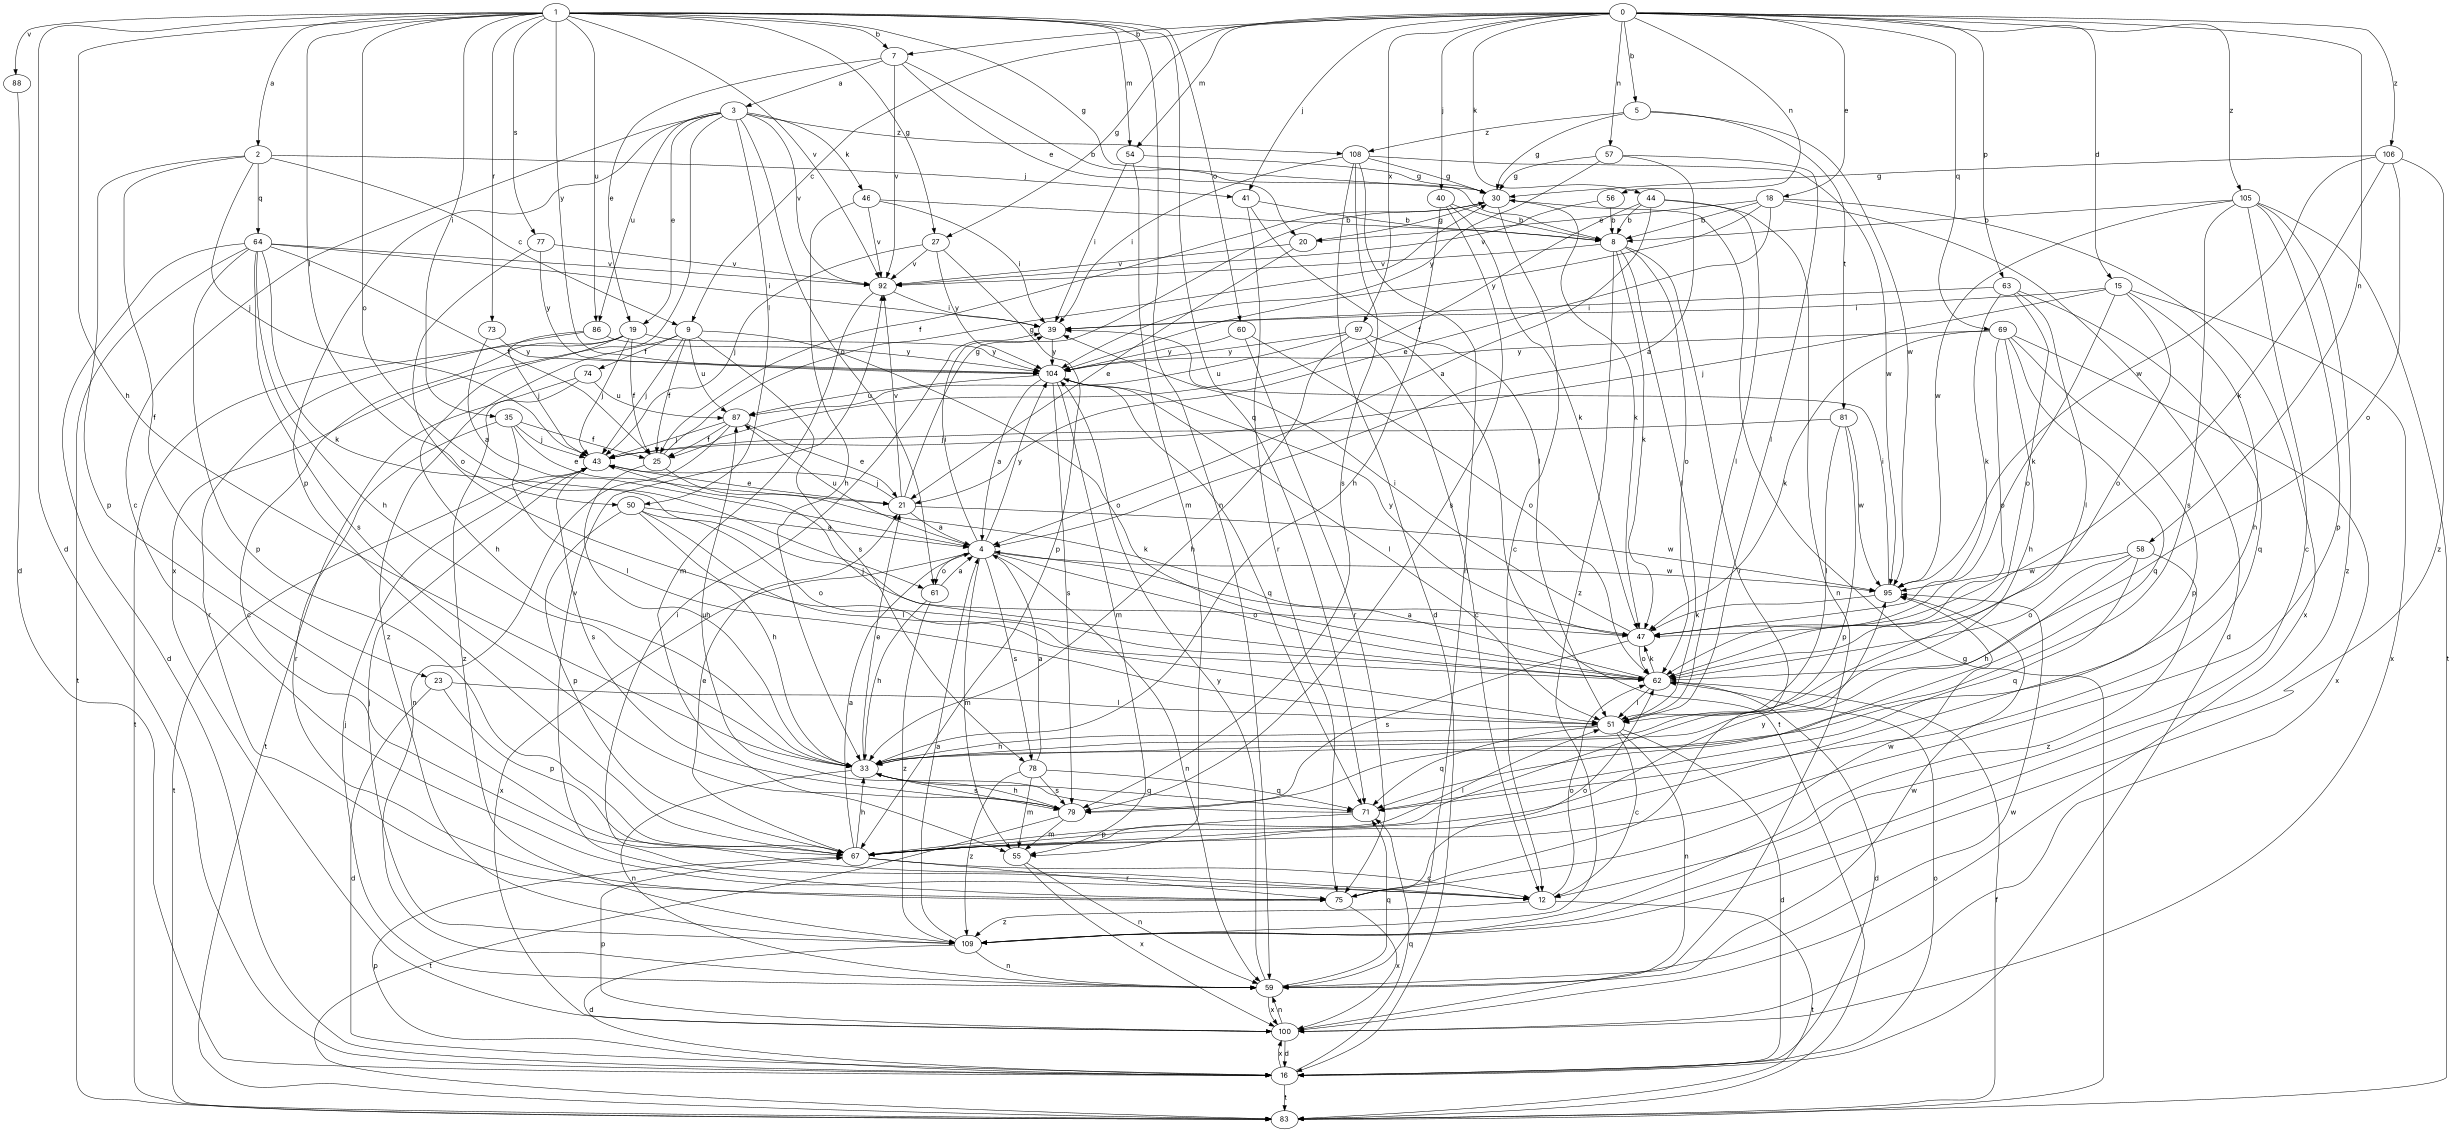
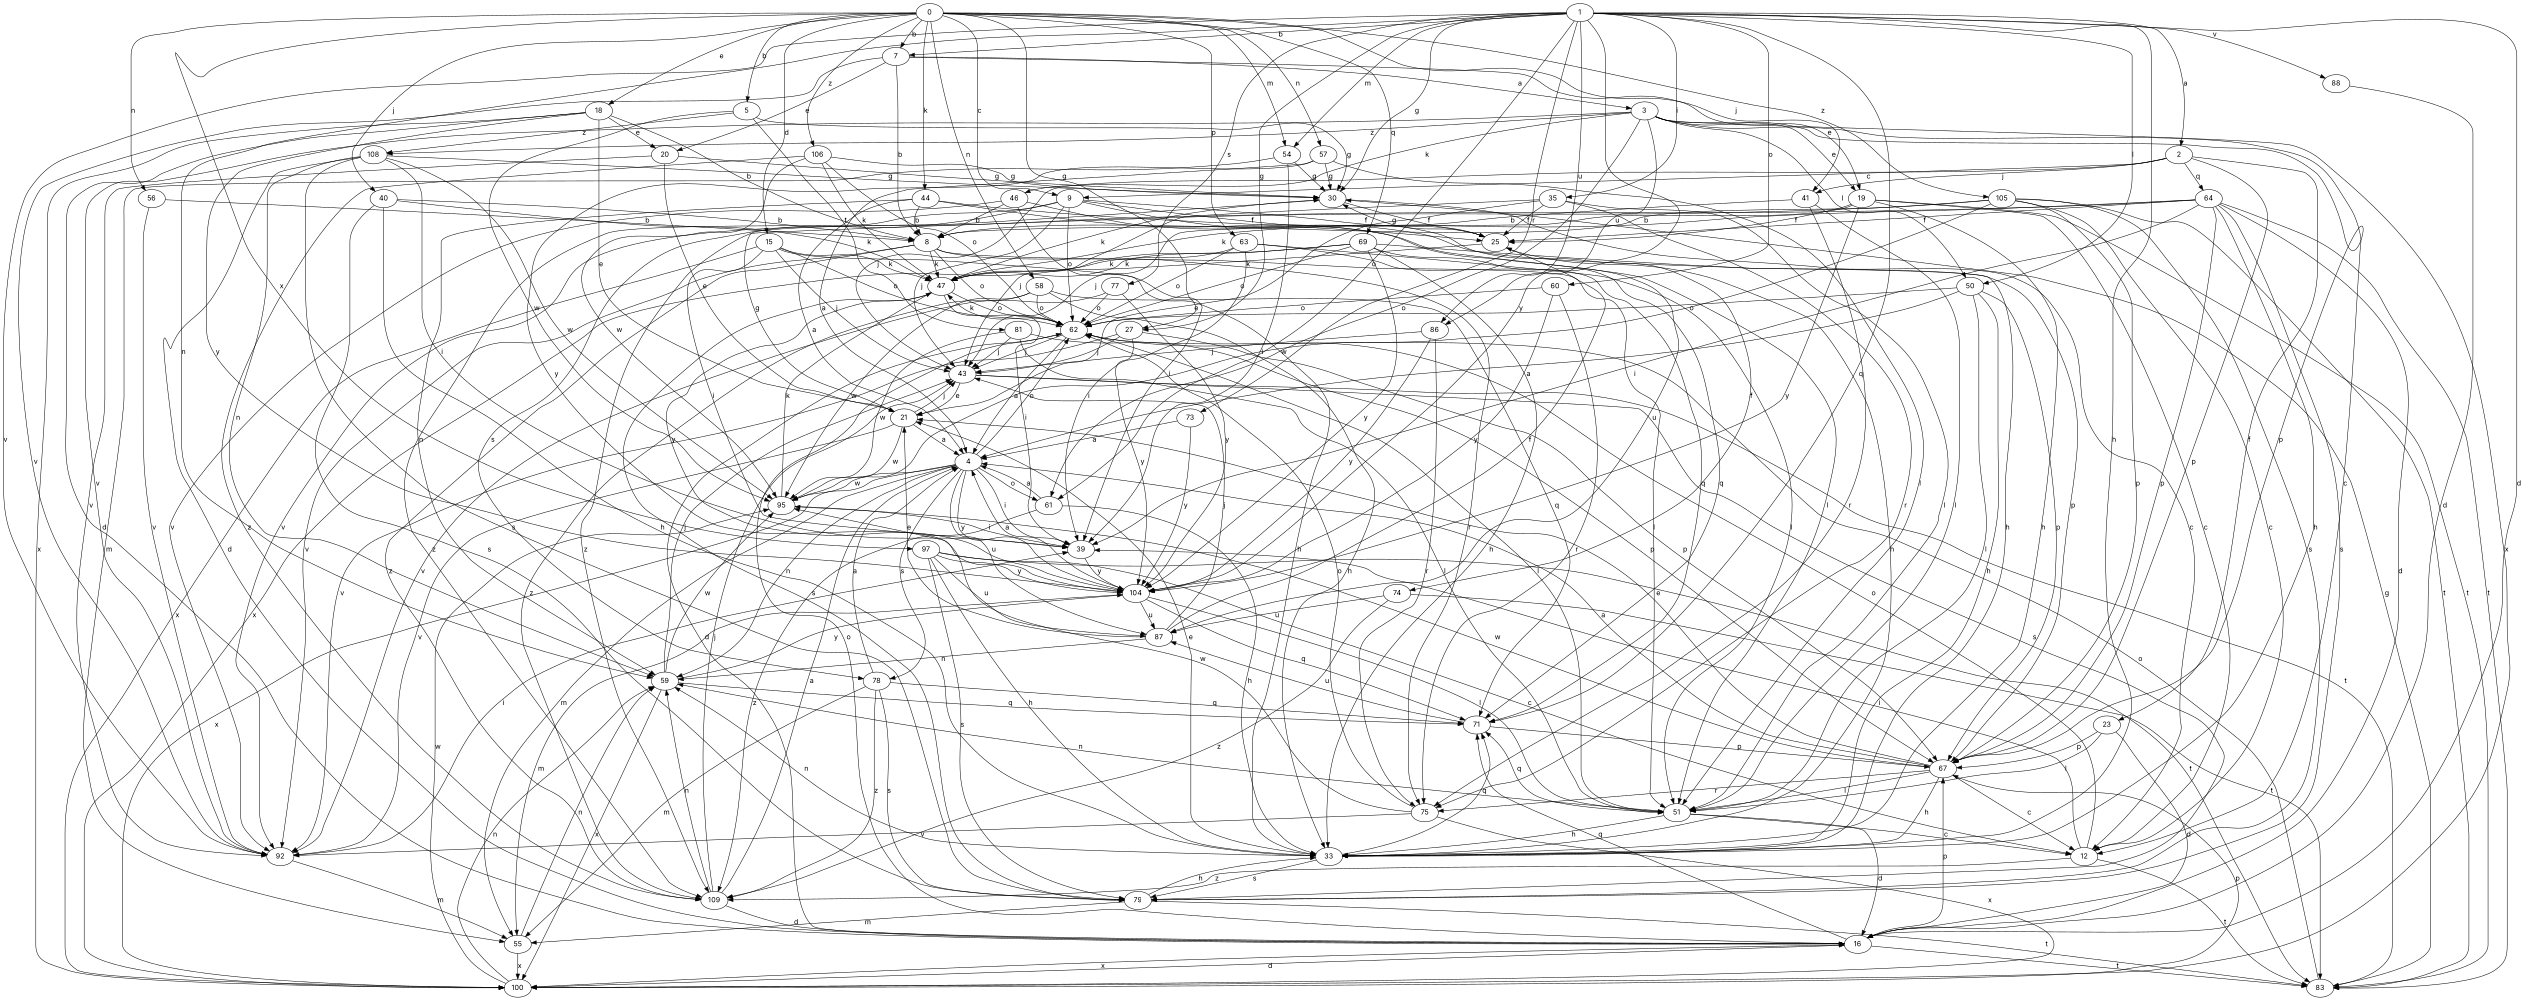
edge "30" -> "20": reversed
edge "104" -> "79": now "97" -> "79"
edge "67" -> "95": label "y" -> "w"
edge "83" -> "62": label "f" -> "o"
